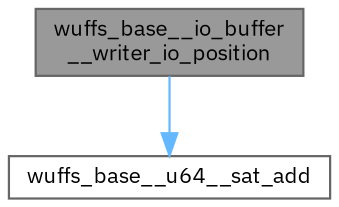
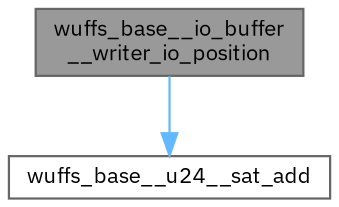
node "wuffs_base__u64__sat_add": label "wuffs_base__u64__sat_add" -> "wuffs_base__u24__sat_add"
